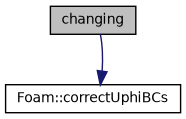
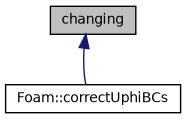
edge "changing" -> "Foam::correctUphiBCs": reversed
